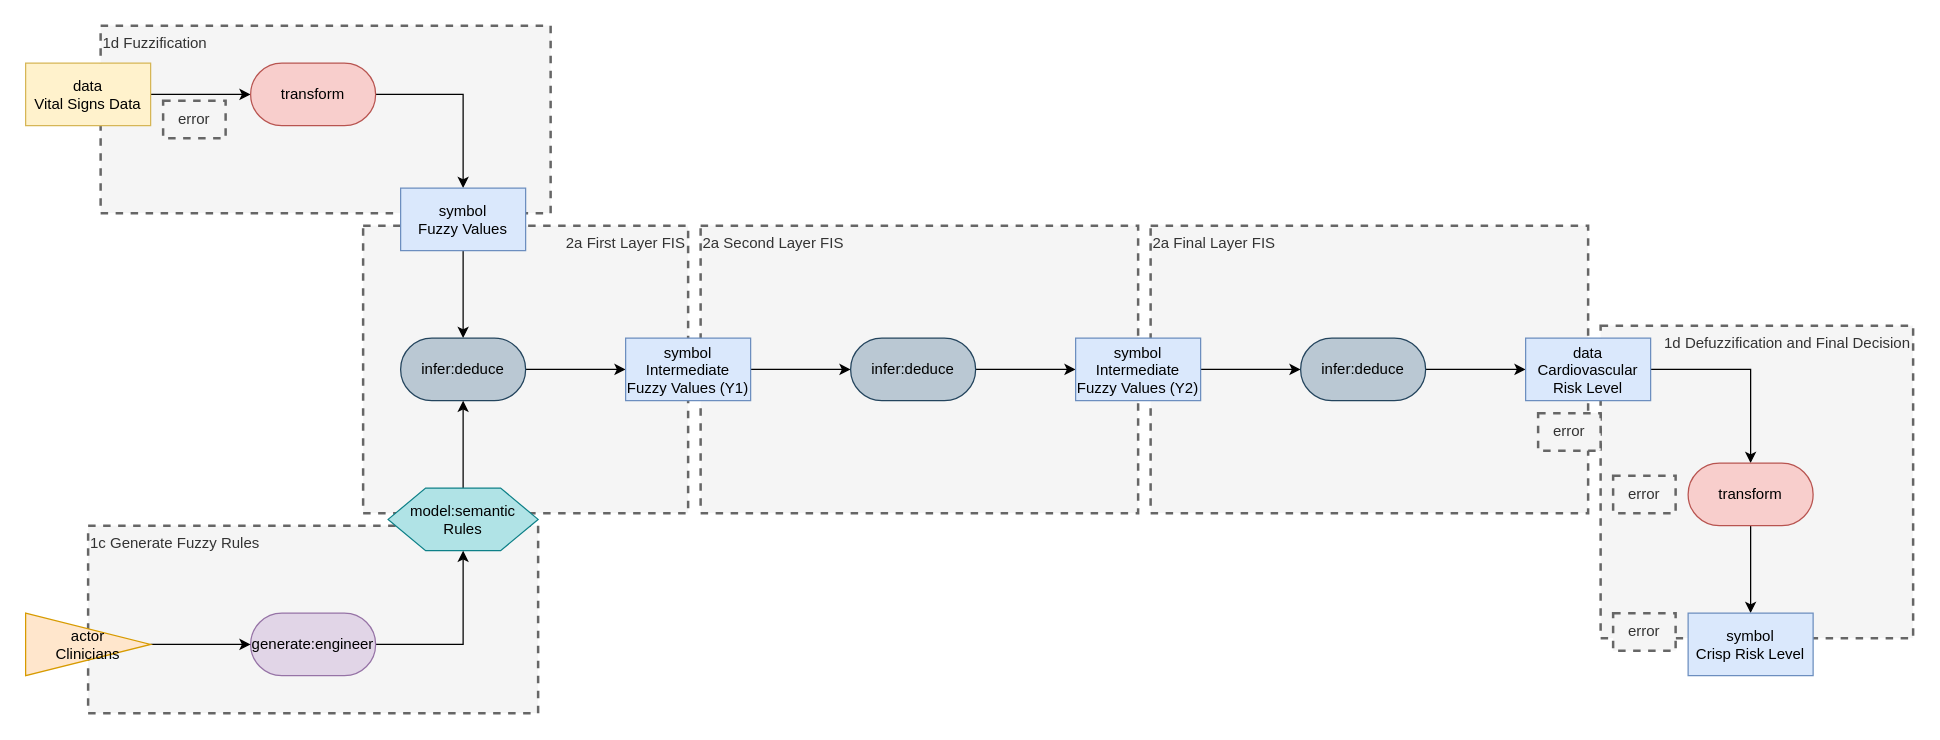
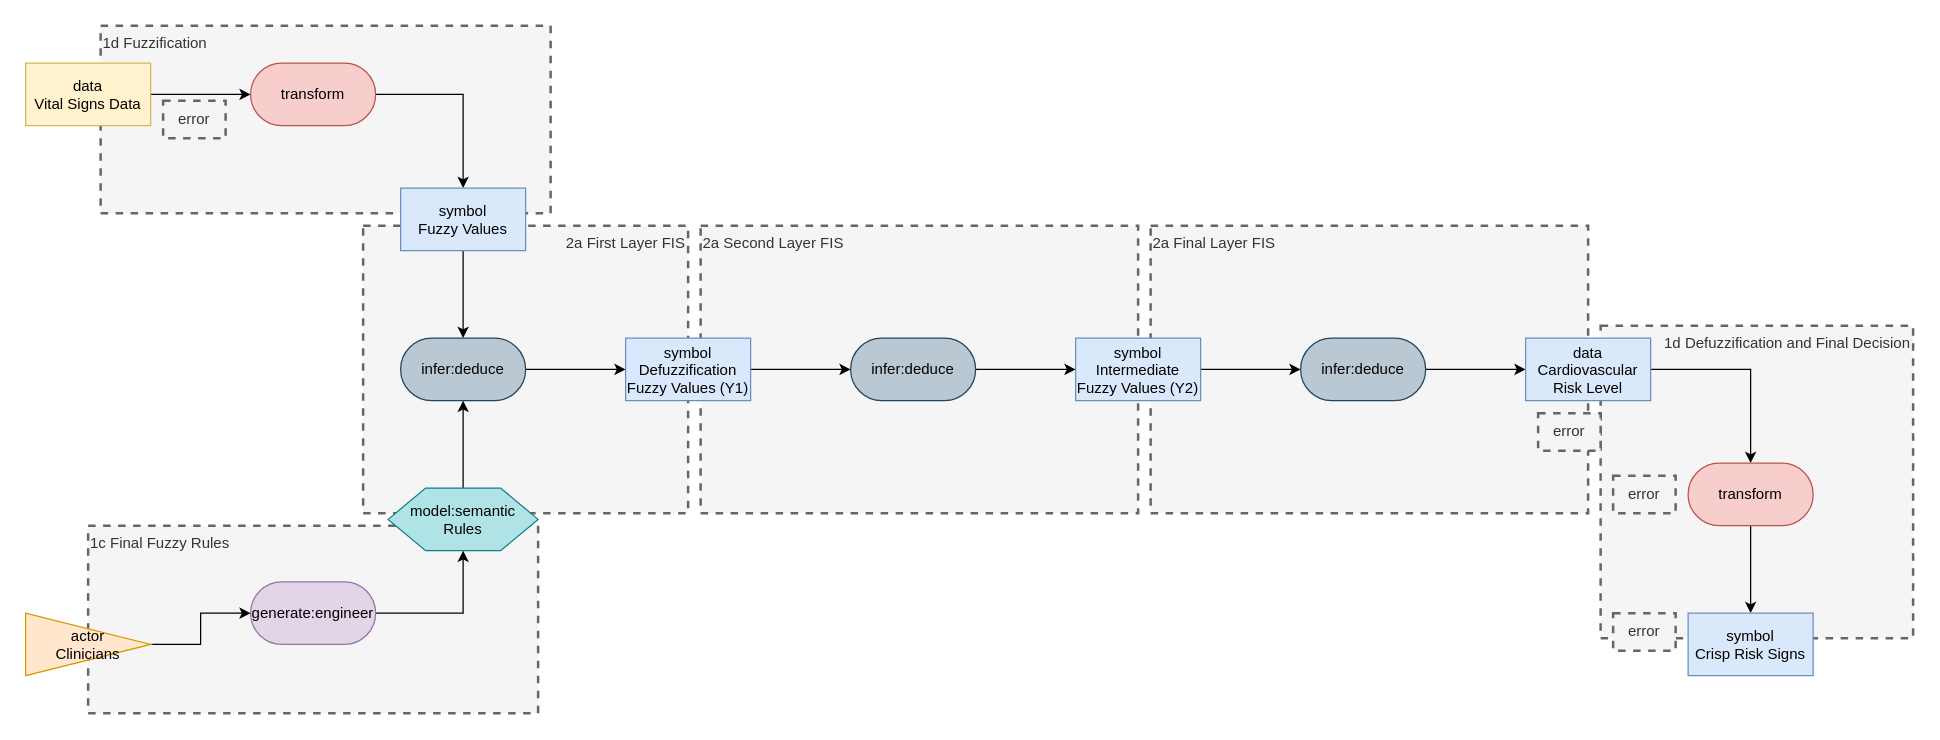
node "symbol Intermediate Fuzzy Values (Y1)": label "symbol Intermediate Fuzzy Values (Y1)" -> "symbol Defuzzification Fuzzy Values (Y1)"
node "1c Generate Fuzzy Rules": label "1c Generate Fuzzy Rules" -> "1c Final Fuzzy Rules"
node "symbol Crisp Risk Level": label "symbol Crisp Risk Level" -> "symbol Crisp Risk Signs"
node "generate:engineer": moved (313, 644) -> (313, 613)
